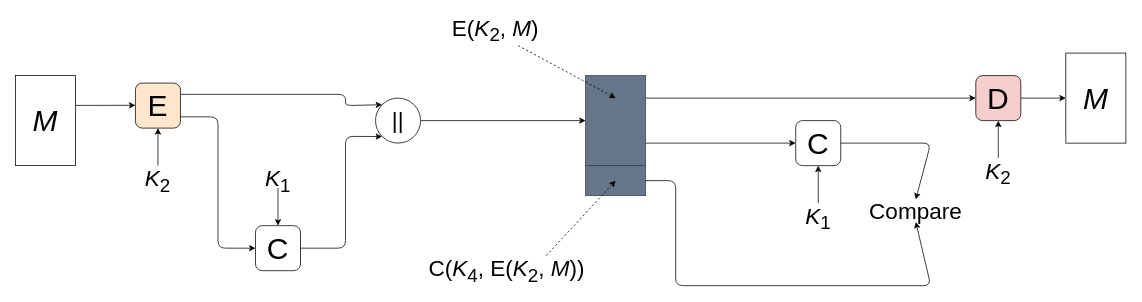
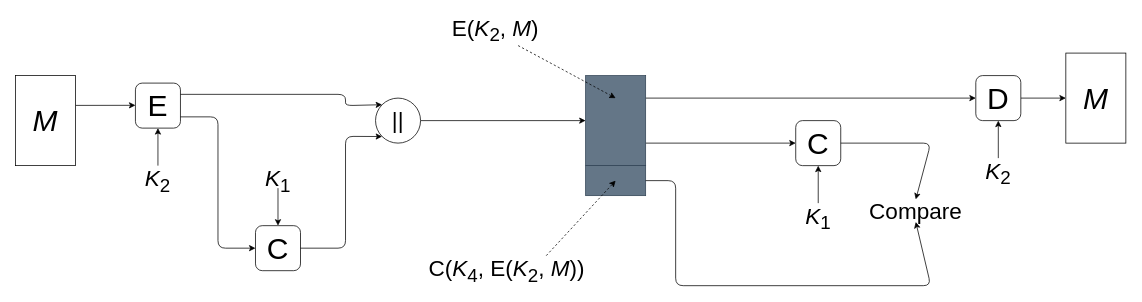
node "D": fillcolor #f8cecc -> #ffffff
node "E": fillcolor #ffe6cc -> #ffffff
